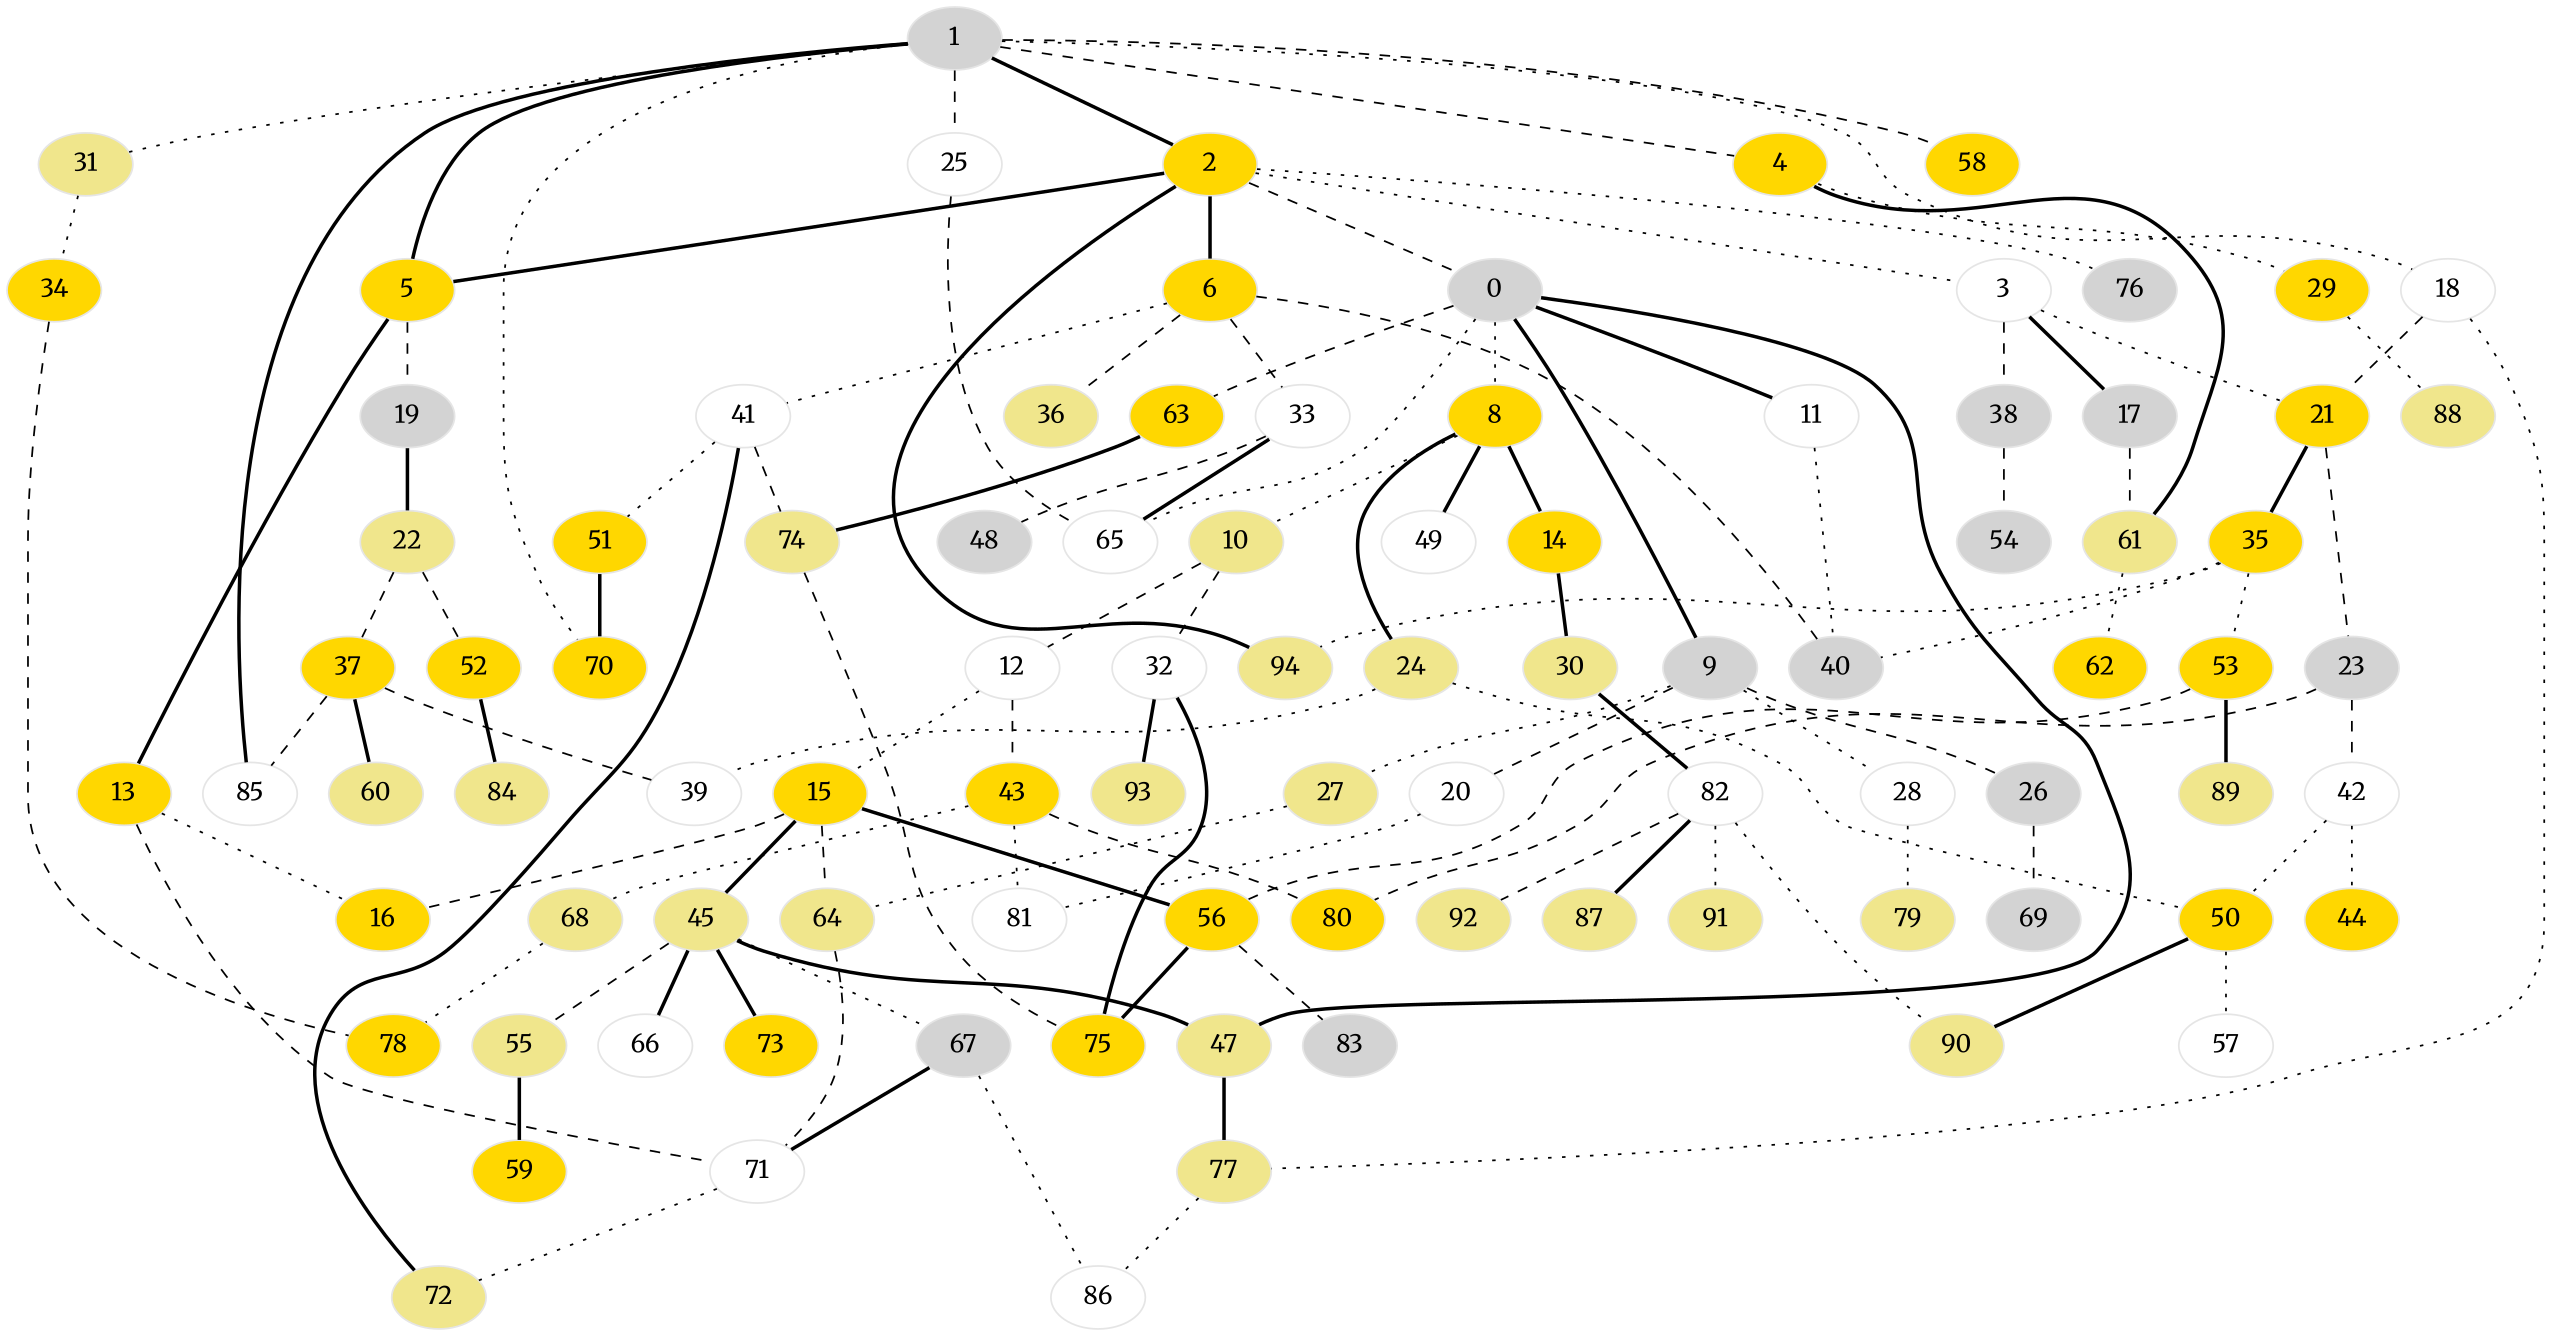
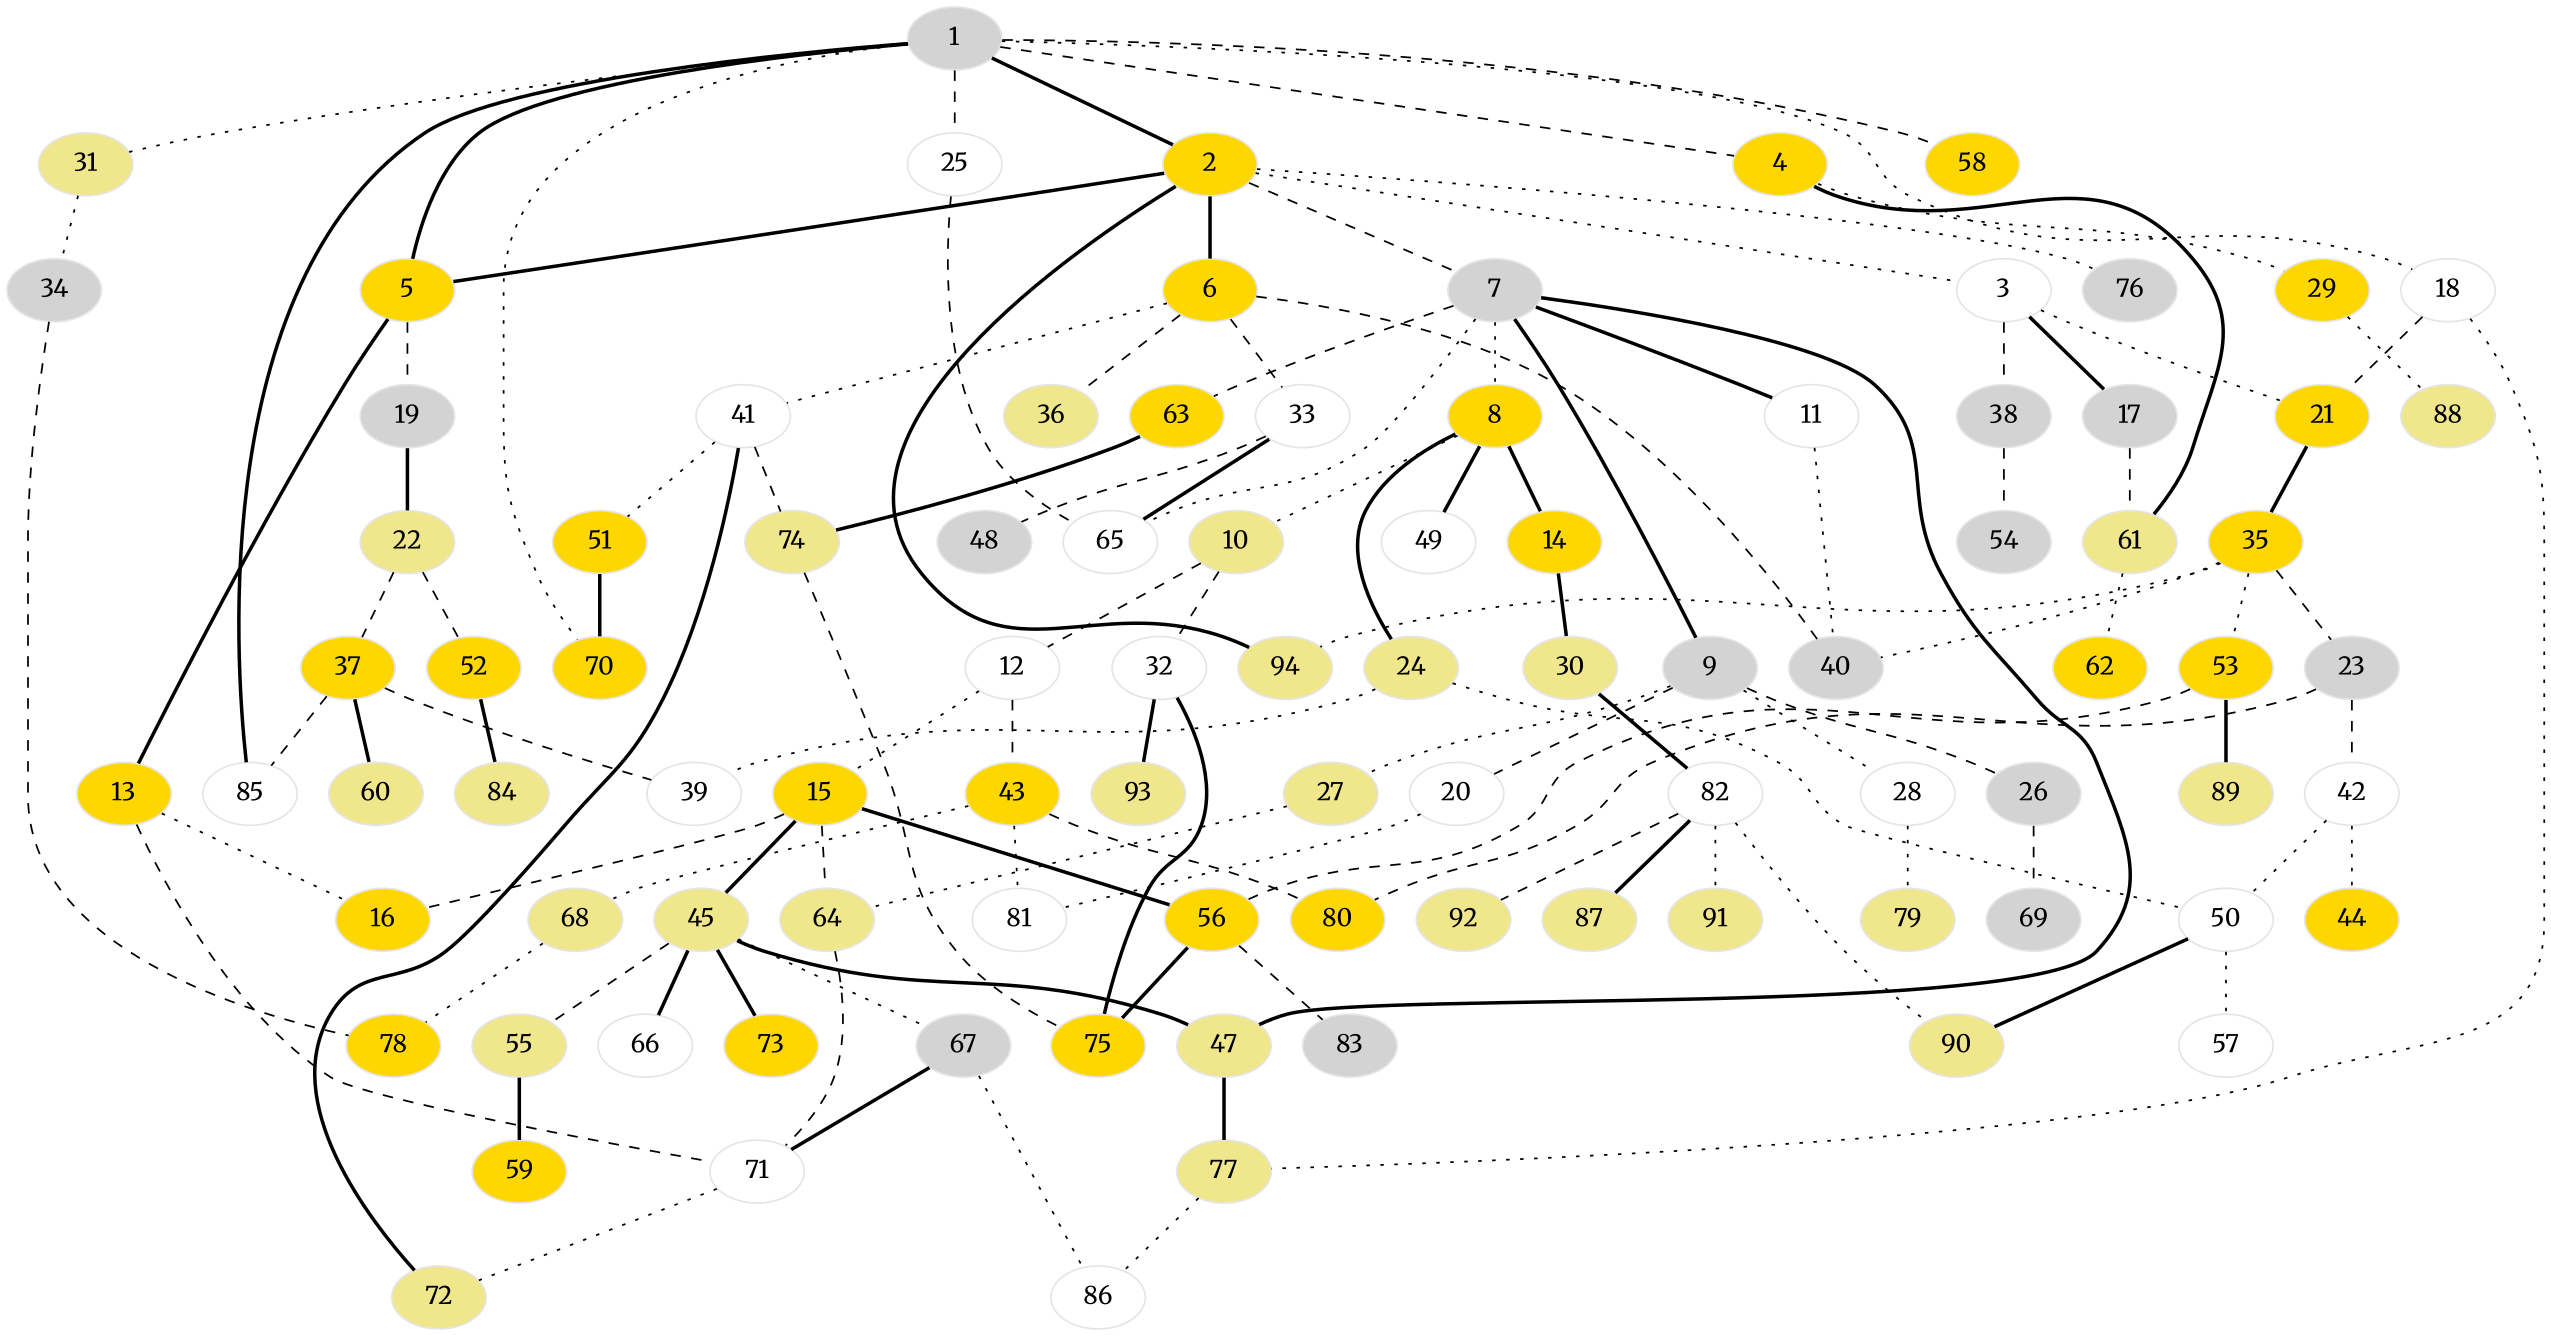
node "34": fillcolor gold -> lightgrey
node "0": label "0" -> "7"
edge "21" -- "23": now "35" -- "23"
node "50": fillcolor gold -> white
